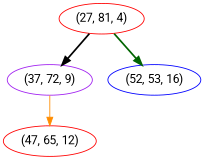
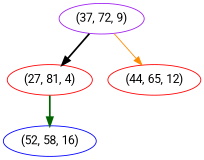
edge "(27, 81, 4)" -> "(37, 72, 9)": reversed
node "(52, 53, 16)": label "(52, 53, 16)" -> "(52, 58, 16)"
node "(47, 65, 12)": label "(47, 65, 12)" -> "(44, 65, 12)"
